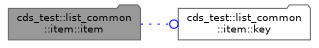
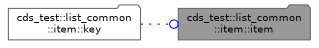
edge "cds_test::list_common ::item::item" -> "cds_test::list_common ::item::key": reversed
